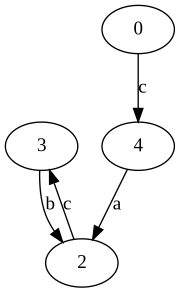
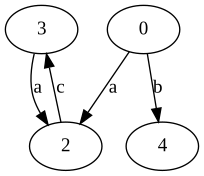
edge "0" -> "4": label "c" -> "b"
edge "4" -> "2": now "0" -> "2"
edge "3" -> "2": label "b" -> "a"
